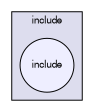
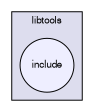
cluster "include": label "include" -> "libtools"
